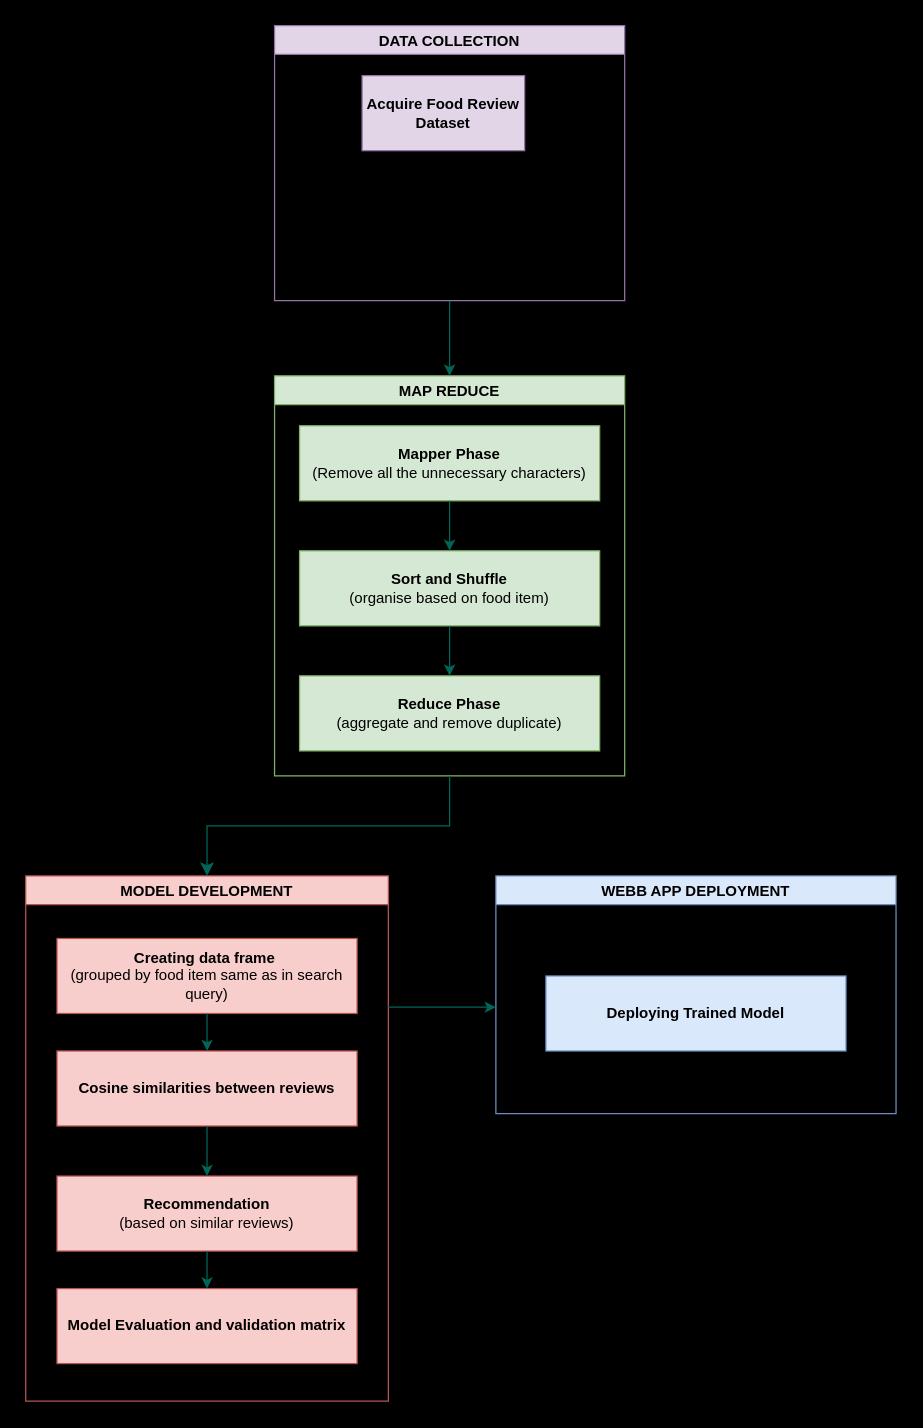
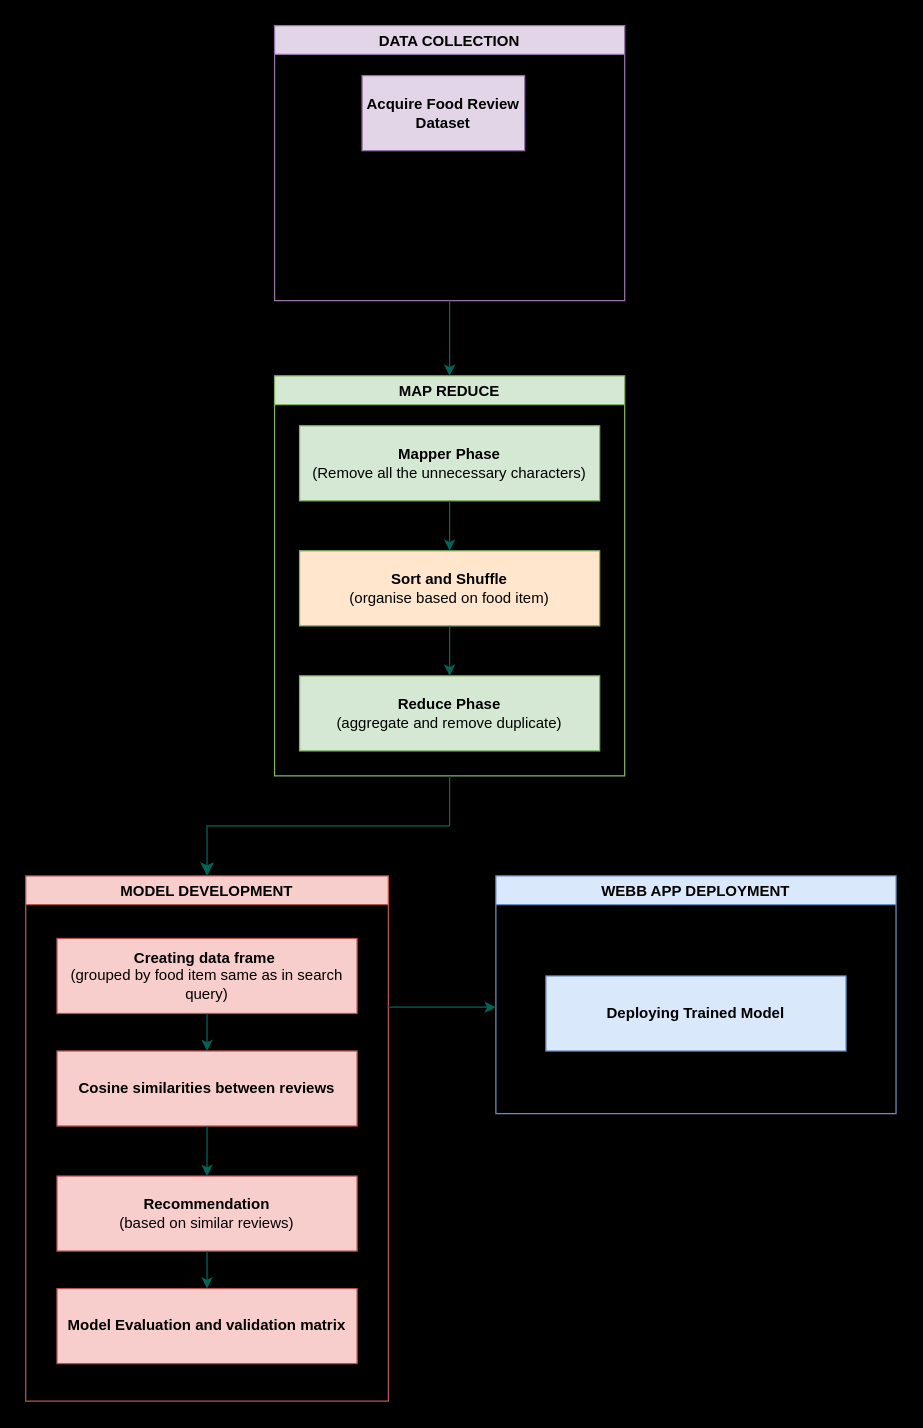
node "Sort and Shuffle (organise based on food item)": fillcolor #d5e8d4 -> #ffe6cc
